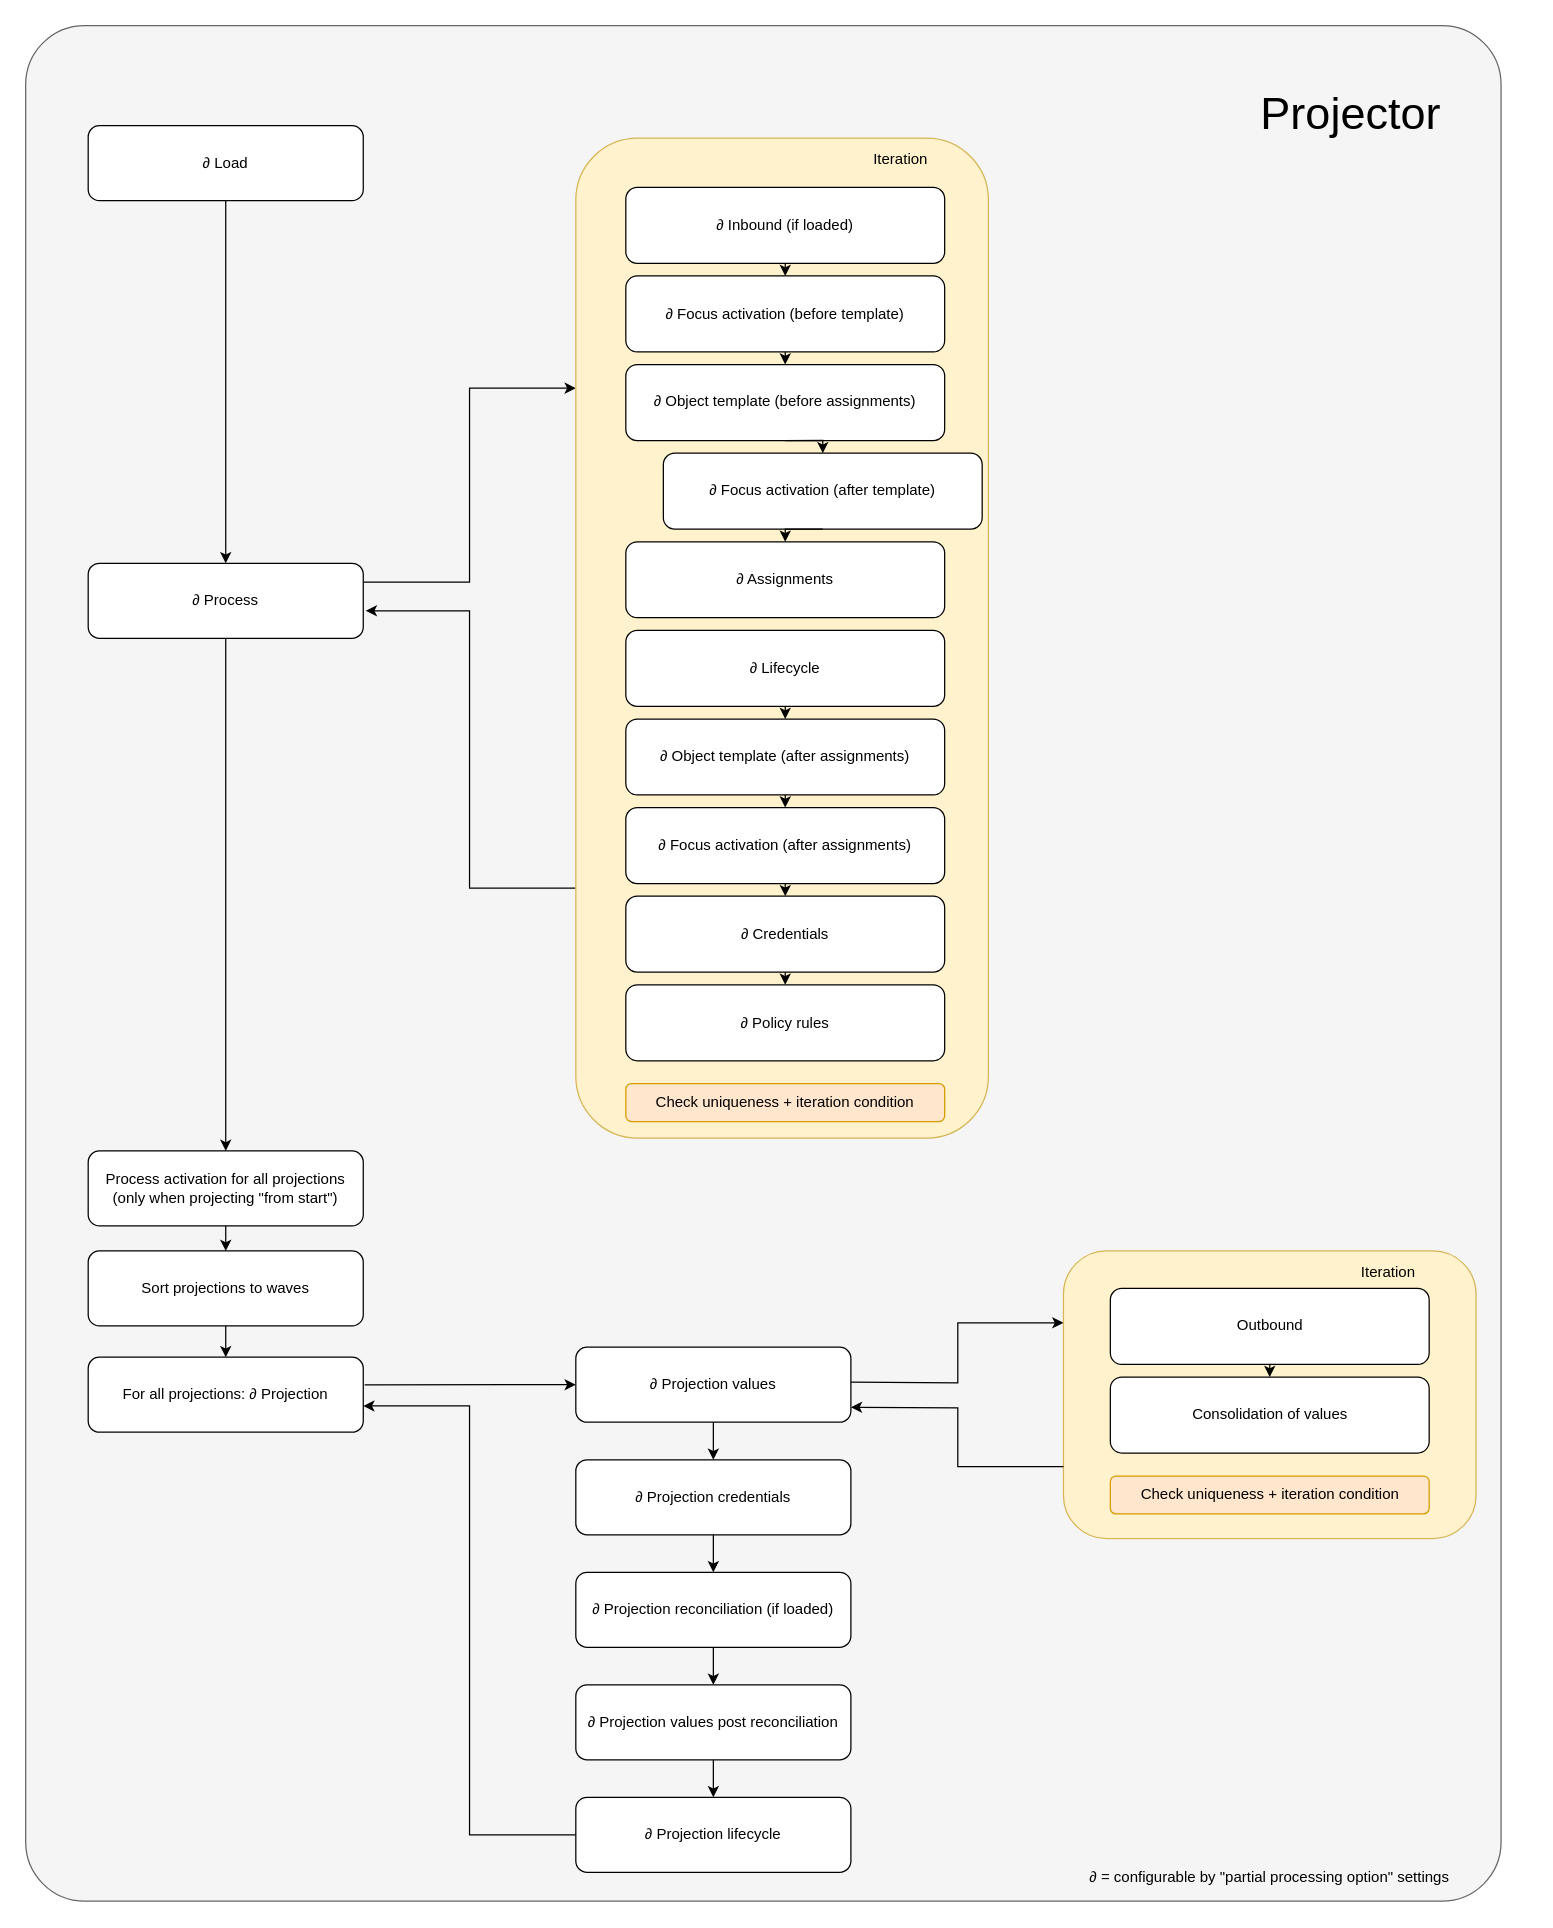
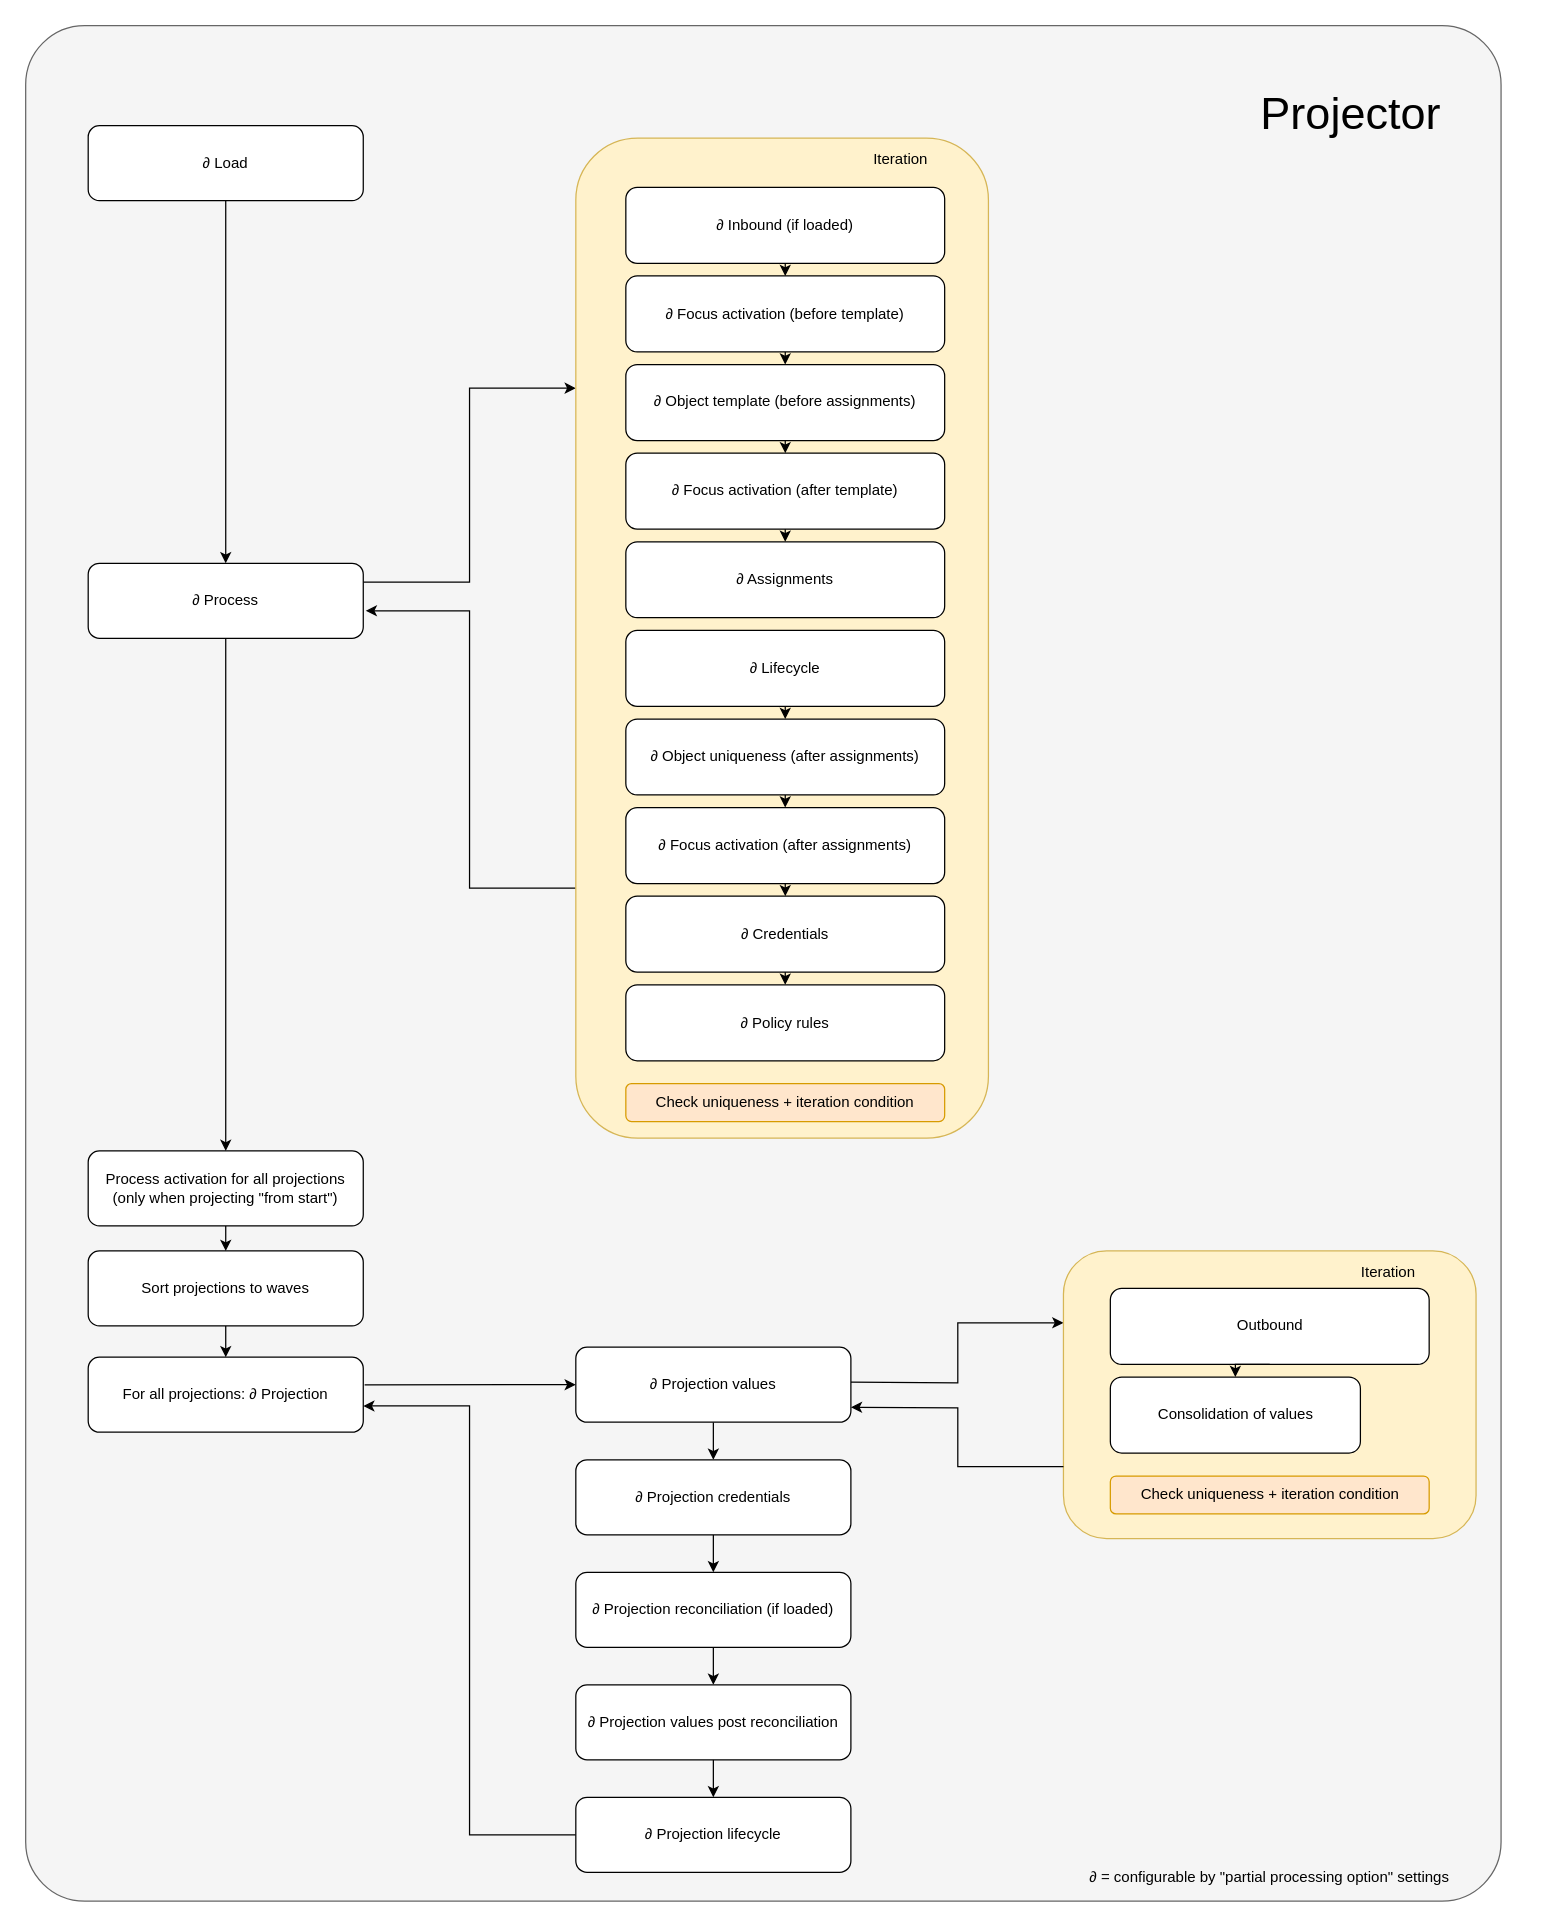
node "∂ Focus activation (after template)": moved (823, 491) -> (785, 491)
node "∂ Object template (after assignments)": label "∂ Object template (after assignments)" -> "∂ Object uniqueness (after assignments)"
node "Consolidation of values": size 319x76 -> 250x76
